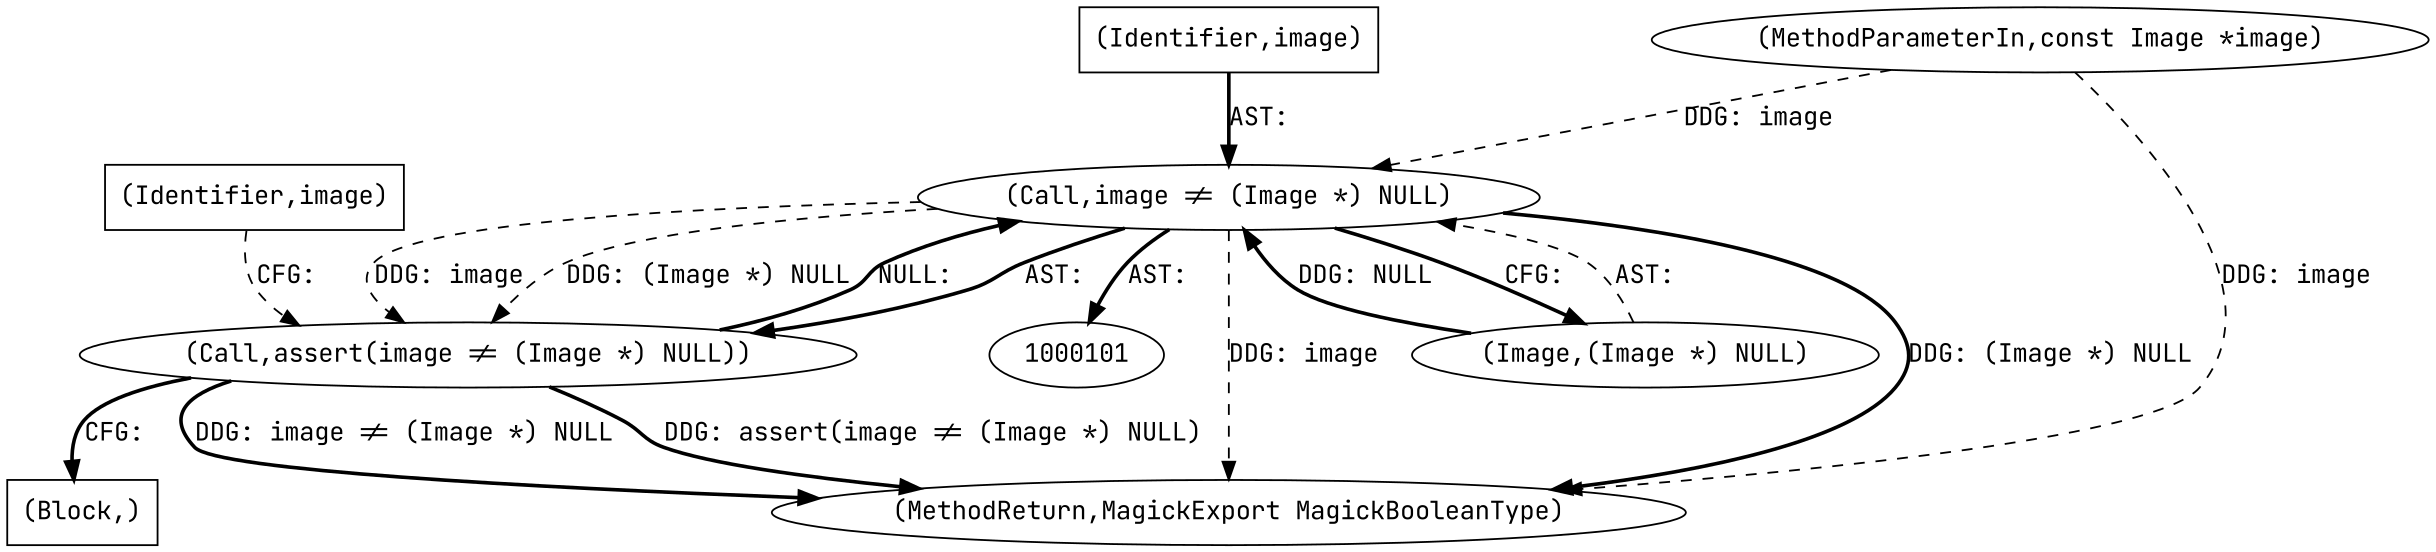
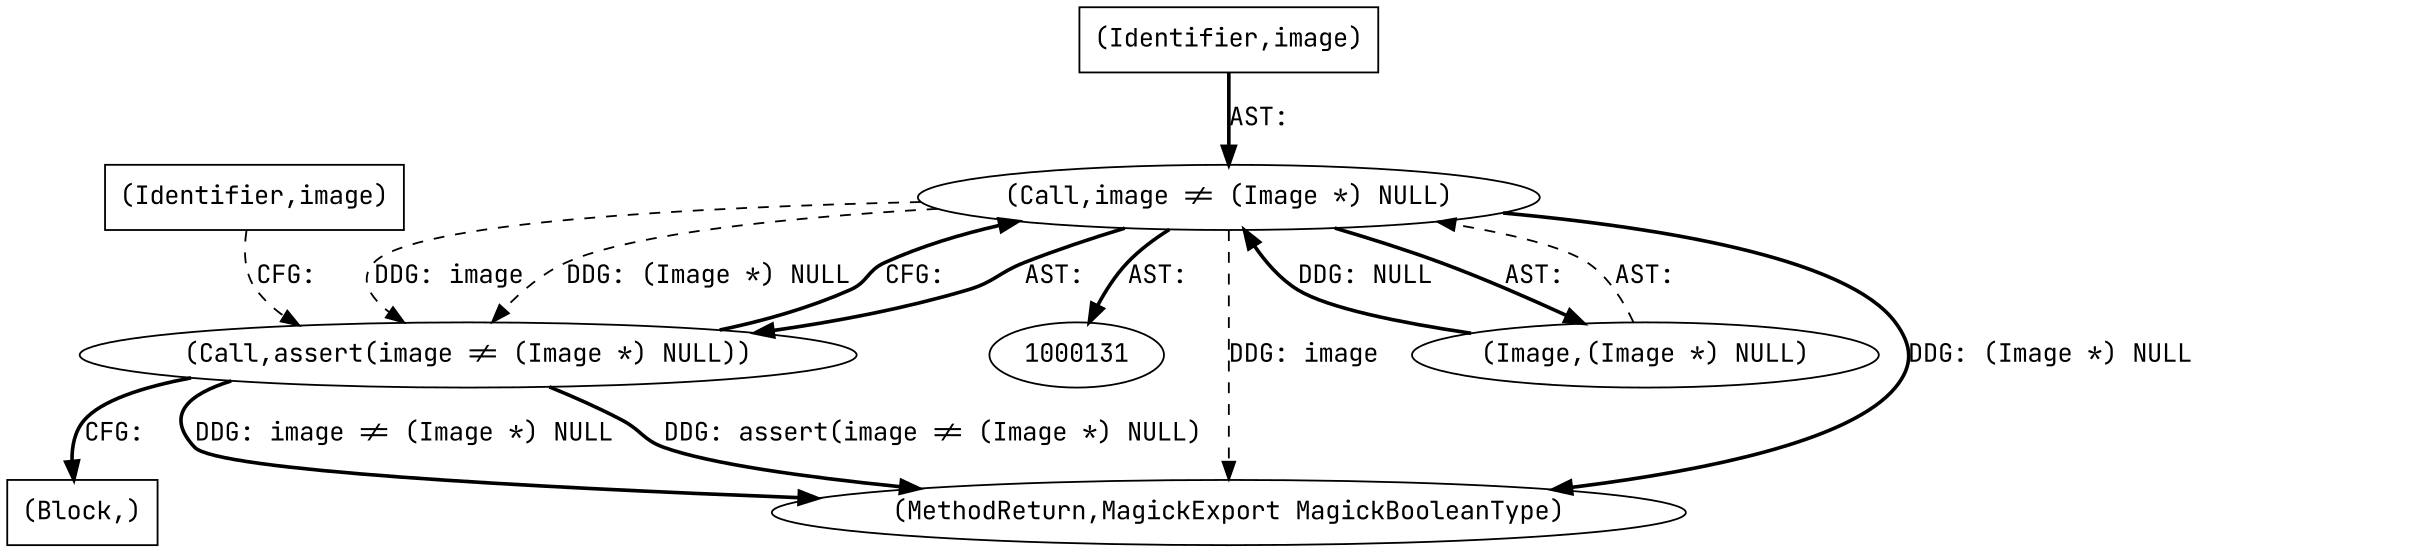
node "(MethodParameterIn,const Image *image)": removed
edge "(Call,assert(image != (Image *) NULL))" -> "(Call,image != (Image *) NULL)": label "NULL: " -> "CFG: "
edge "(Call,image != (Image *) NULL)" -> "(Image,(Image *) NULL)": label "CFG: " -> "AST: "
node "1000101": label "1000101" -> "1000131"
